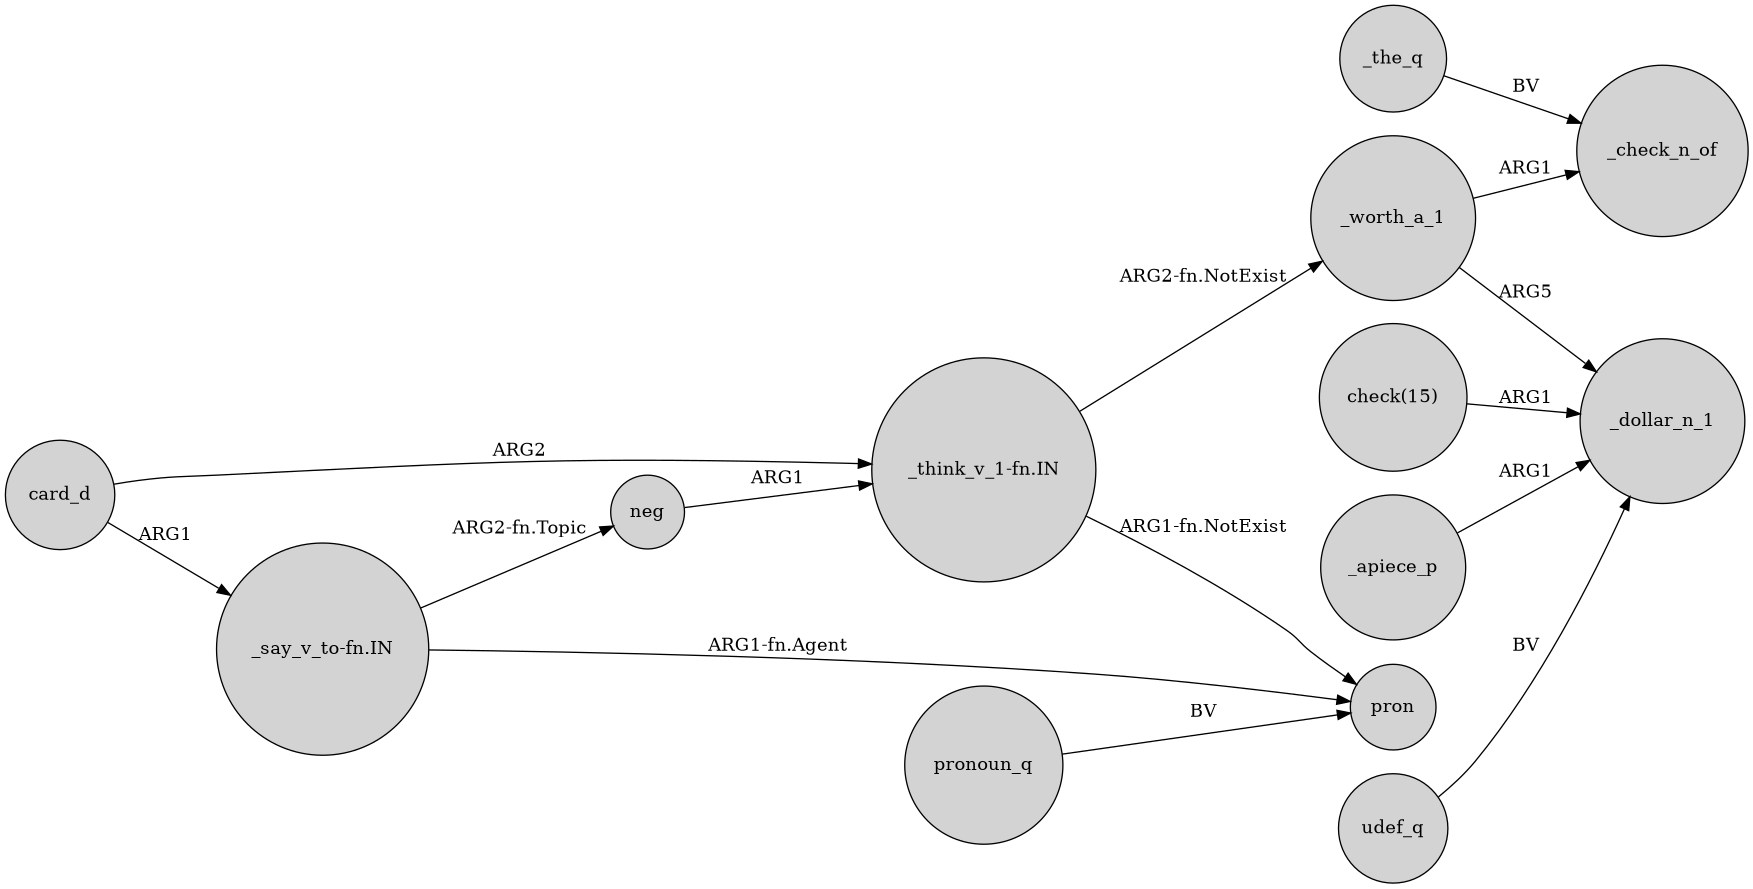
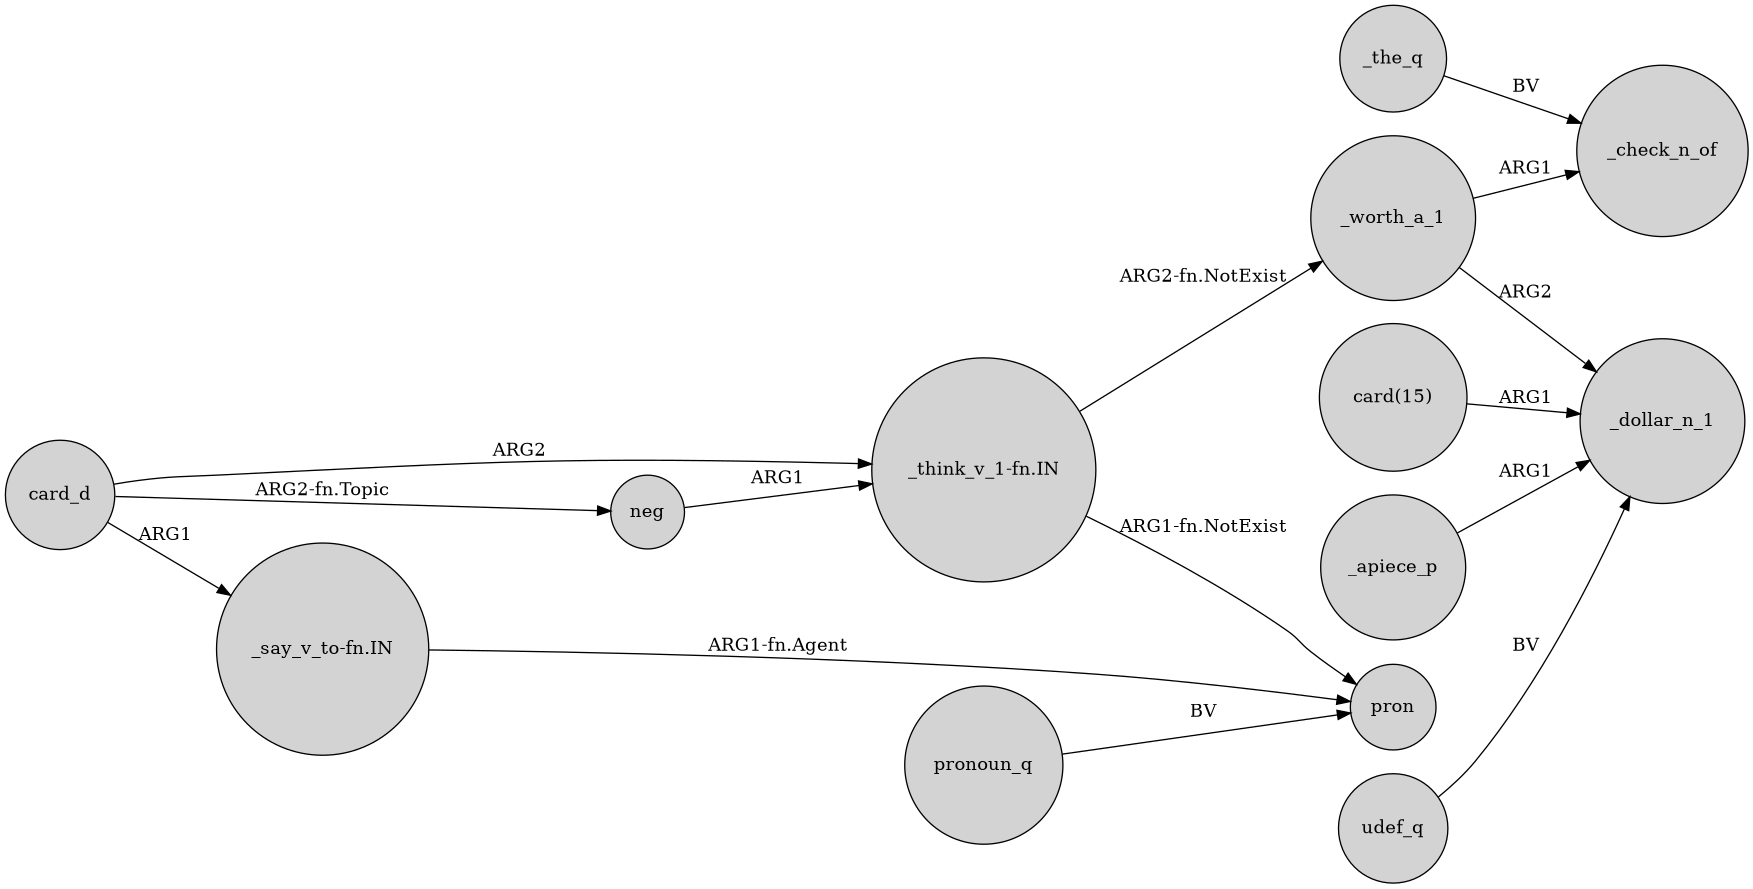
edge "_worth_a_1" -> "_dollar_n_1": label "ARG5" -> "ARG2"
node "check(15)": label "check(15)" -> "card(15)"
edge "_say_v_to-fn.IN" -> "neg": now "card_d" -> "neg"
